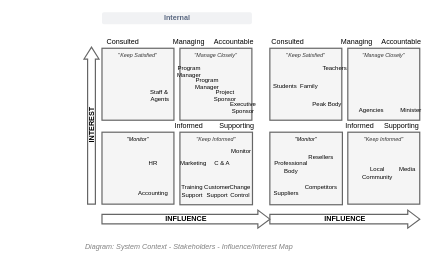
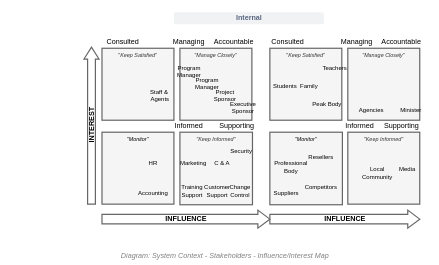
node "Internal": moved (177, 18) -> (249, 18)
node "Monitor": label "Monitor" -> "Security"
node "Diagram: System Context - Stakeholders - Influence/Interest Map": moved (240, 248) -> (276, 257)
